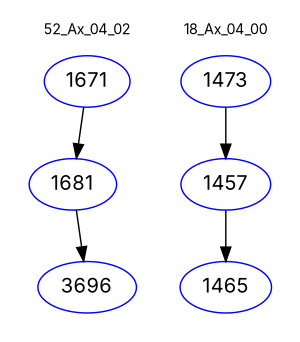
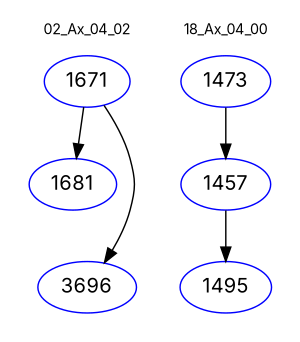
cluster "52_Ax_04_02": label "52_Ax_04_02" -> "02_Ax_04_02"
edge "1681" -> "3696": now "1671" -> "3696"
node "1465": label "1465" -> "1495"
